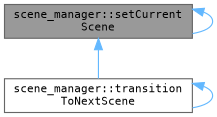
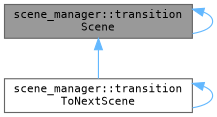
node "scene_manager::setCurrent Scene": label "scene_manager::setCurrent Scene" -> "scene_manager::transition Scene"
